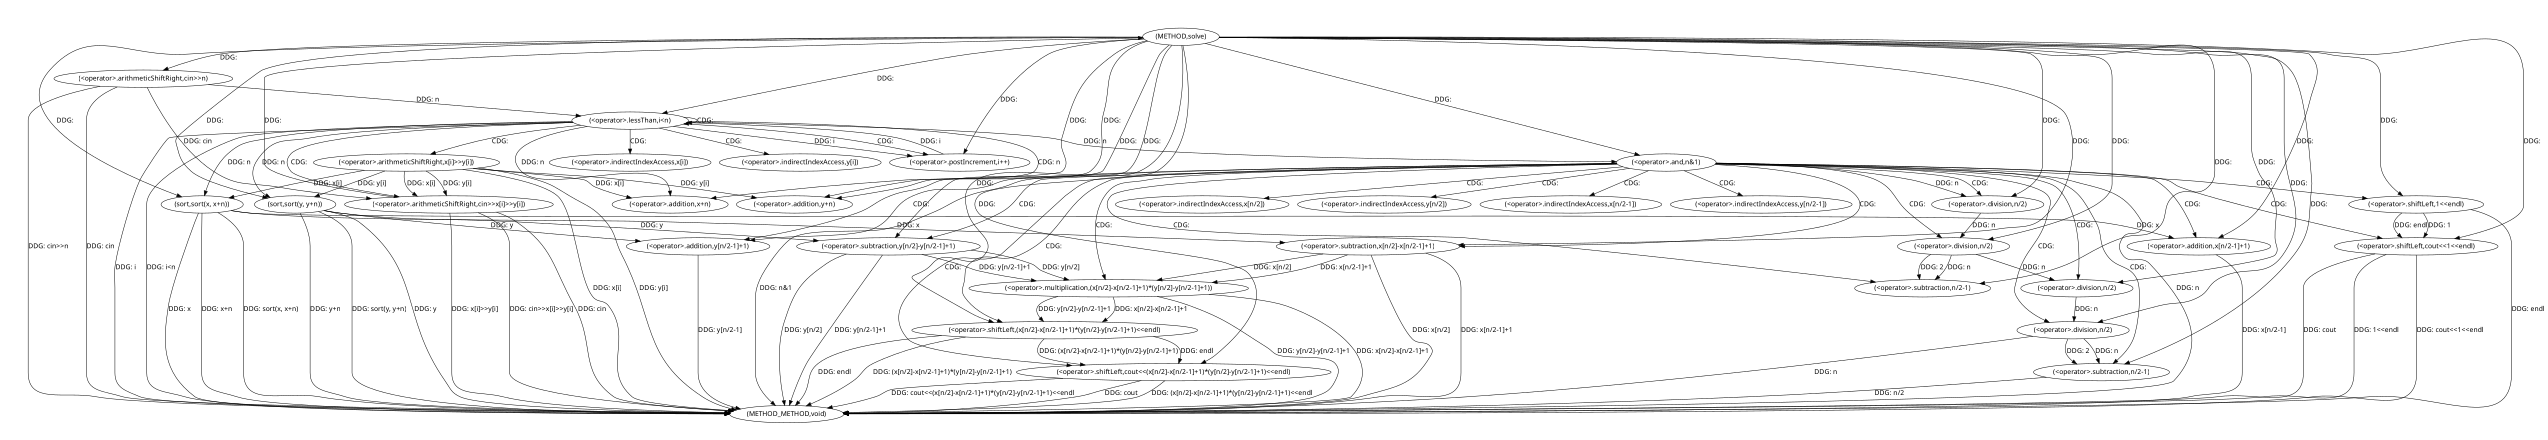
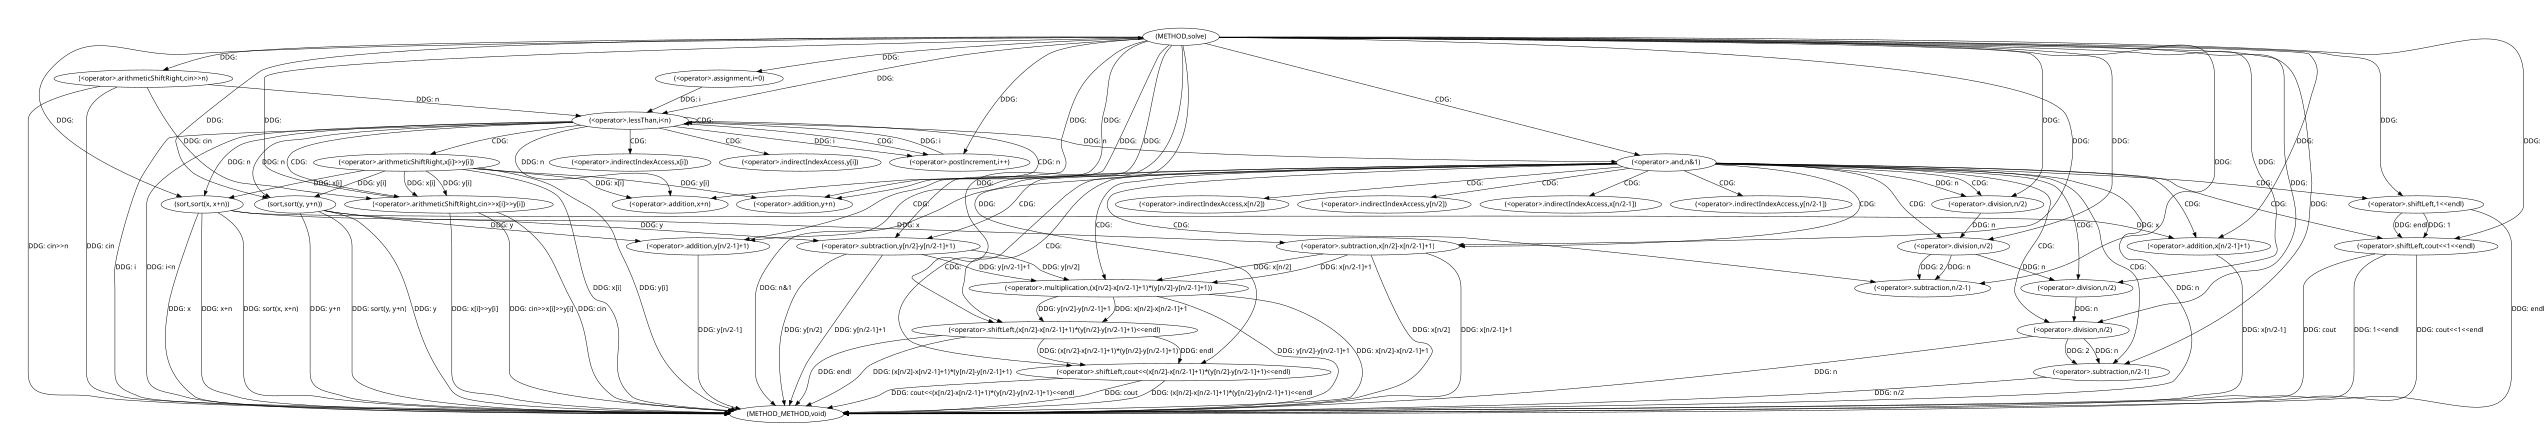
node "(<operator>.assignment,i=0)": added
edge "(METHOD,solve)" -> "(<operator>.and,n&1)": label "DDG: " -> "CDG: "
